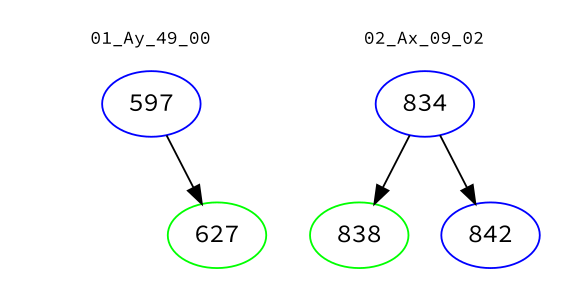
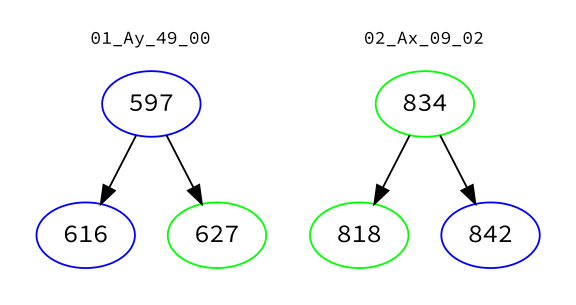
node "834": color blue -> green
node "616": added
node "838": label "838" -> "818"
